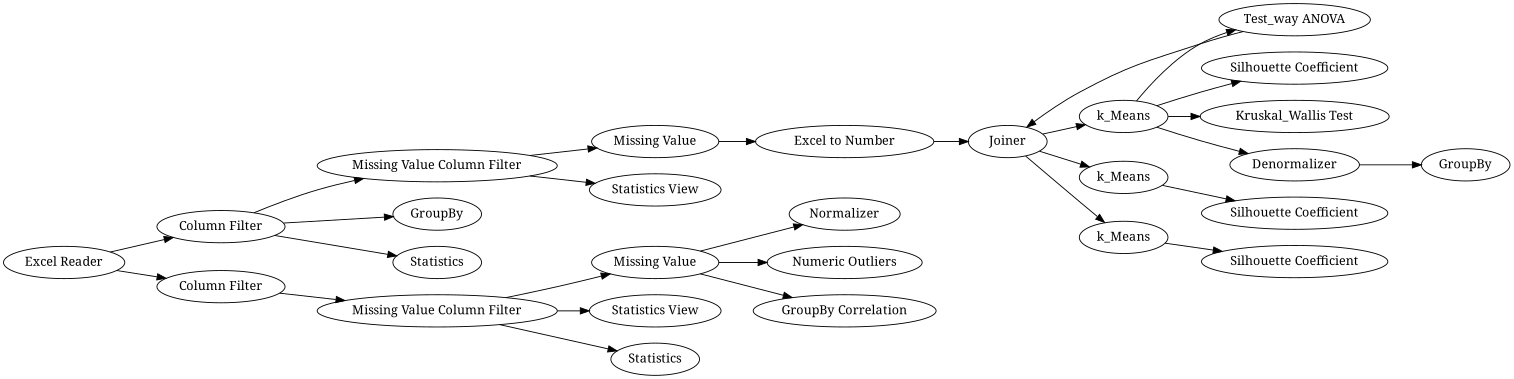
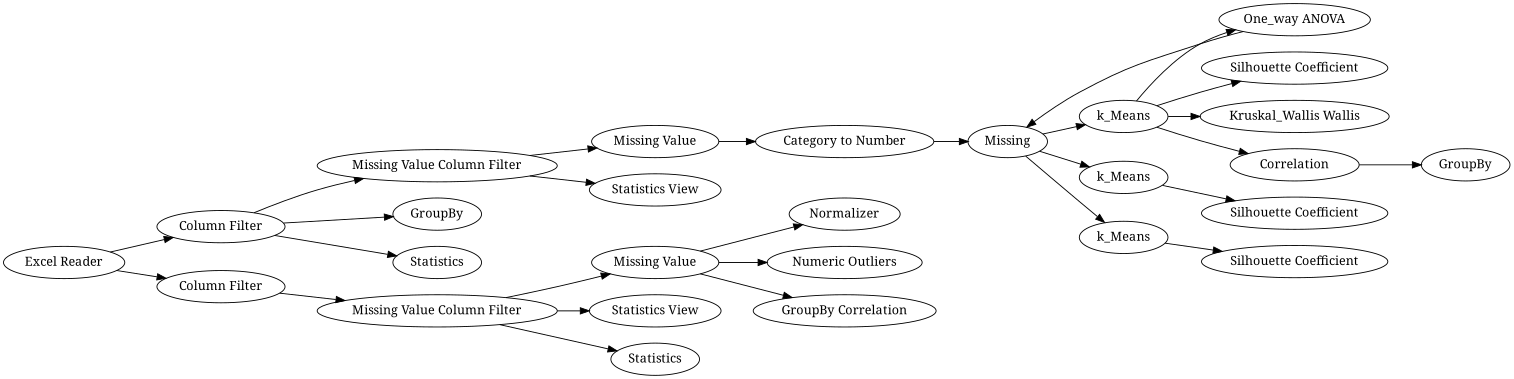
node "Test_way ANOVA": label "Test_way ANOVA" -> "One_way ANOVA"
node "Kruskal_Wallis Test": label "Kruskal_Wallis Test" -> "Kruskal_Wallis Wallis"
node "Excel to Number": label "Excel to Number" -> "Category to Number"
node "Joiner": label "Joiner" -> "Missing"
node "Denormalizer": label "Denormalizer" -> "Correlation"
